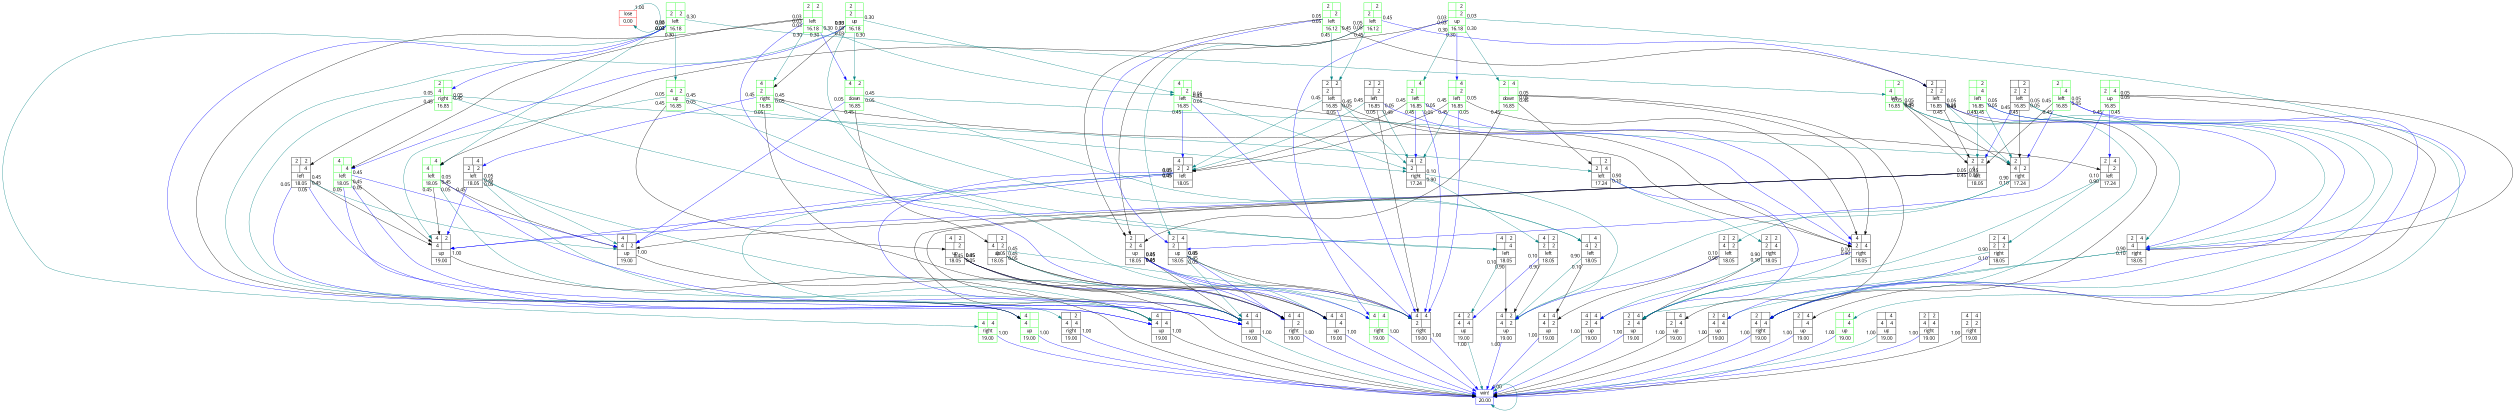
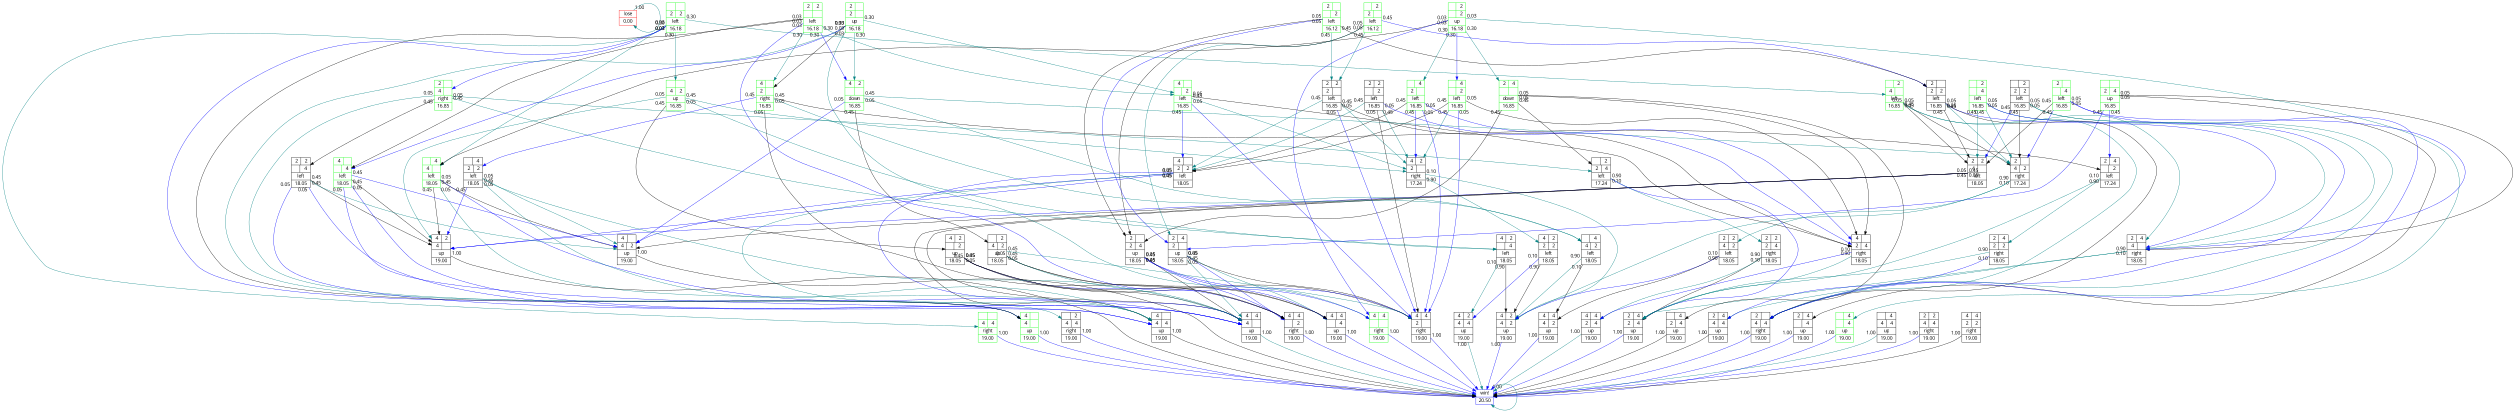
node "win!": text "20.00" -> "20.50"
